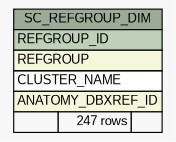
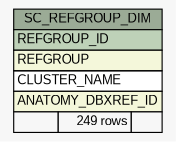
node "SC_REFGROUP_DIM": text "247 rows" -> "249 rows"
